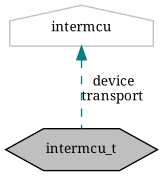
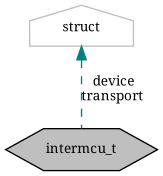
node "intermcu": label "intermcu" -> "struct"
